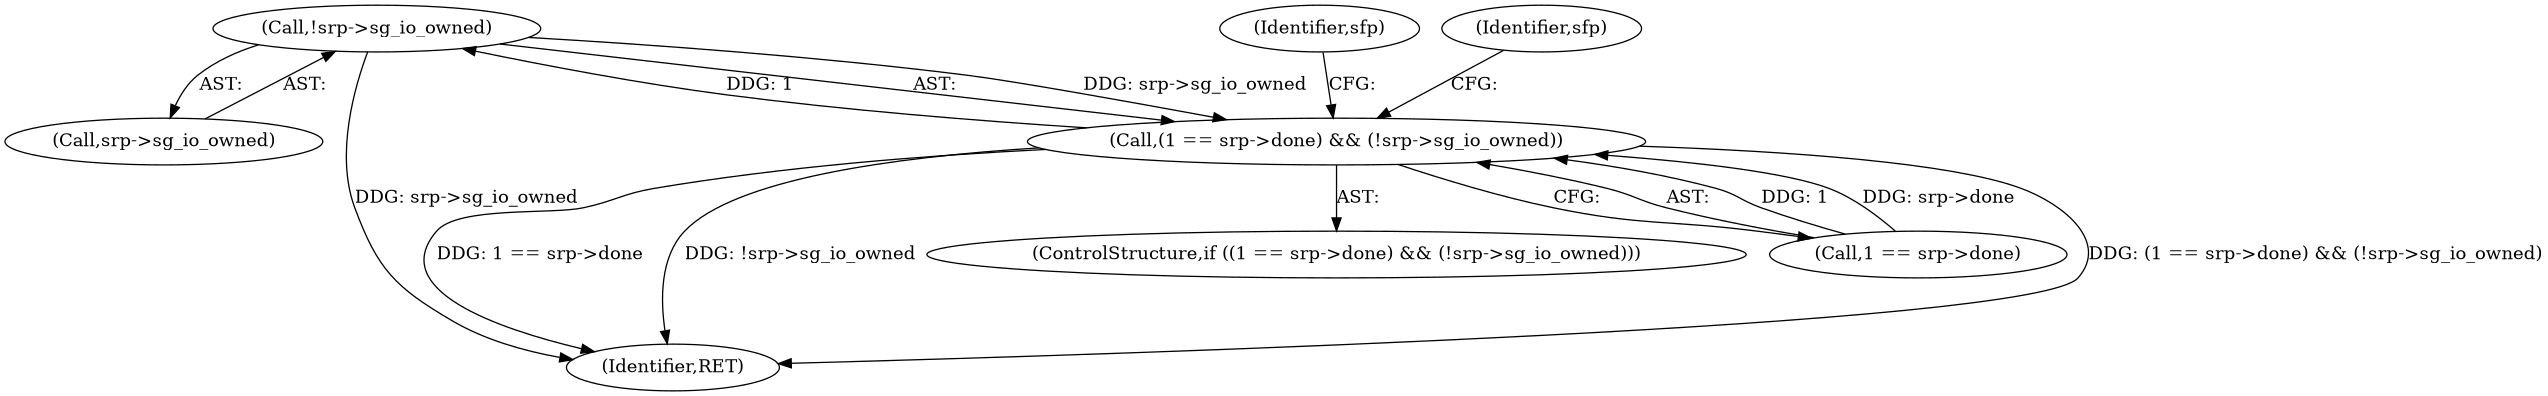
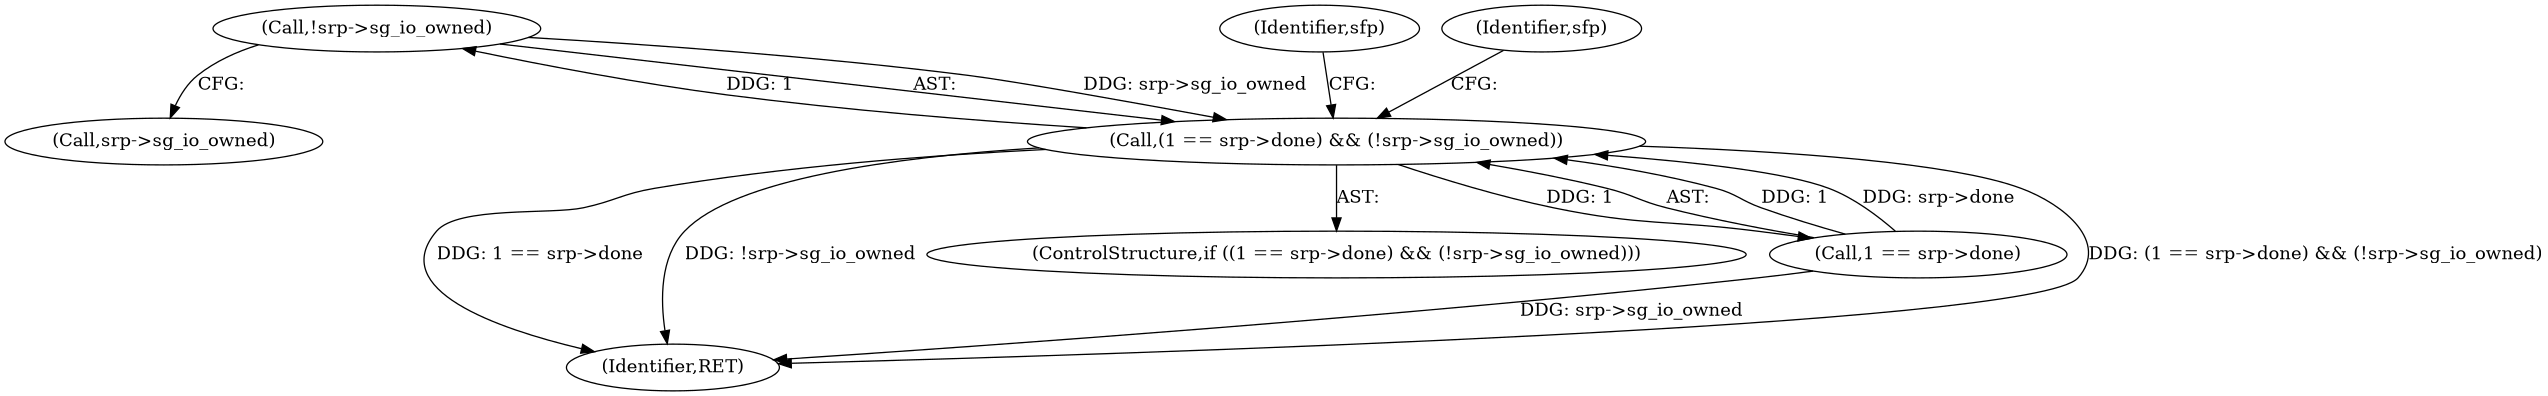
edge "(Call,!srp->sg_io_owned)" -> "(Call,srp->sg_io_owned)": label "AST: " -> "CFG: "
edge "(Call,srp->sg_io_owned)" -> "(Call,!srp->sg_io_owned)": removed, label "AST:"
edge "(Call,(1 == srp->done) && (!srp->sg_io_owned))" -> "(Call,1 == srp->done)": label "CFG: " -> "DDG: 1"
edge "(Call,!srp->sg_io_owned)" -> "(Identifier,RET)": now "(Call,1 == srp->done)" -> "(Identifier,RET)"
